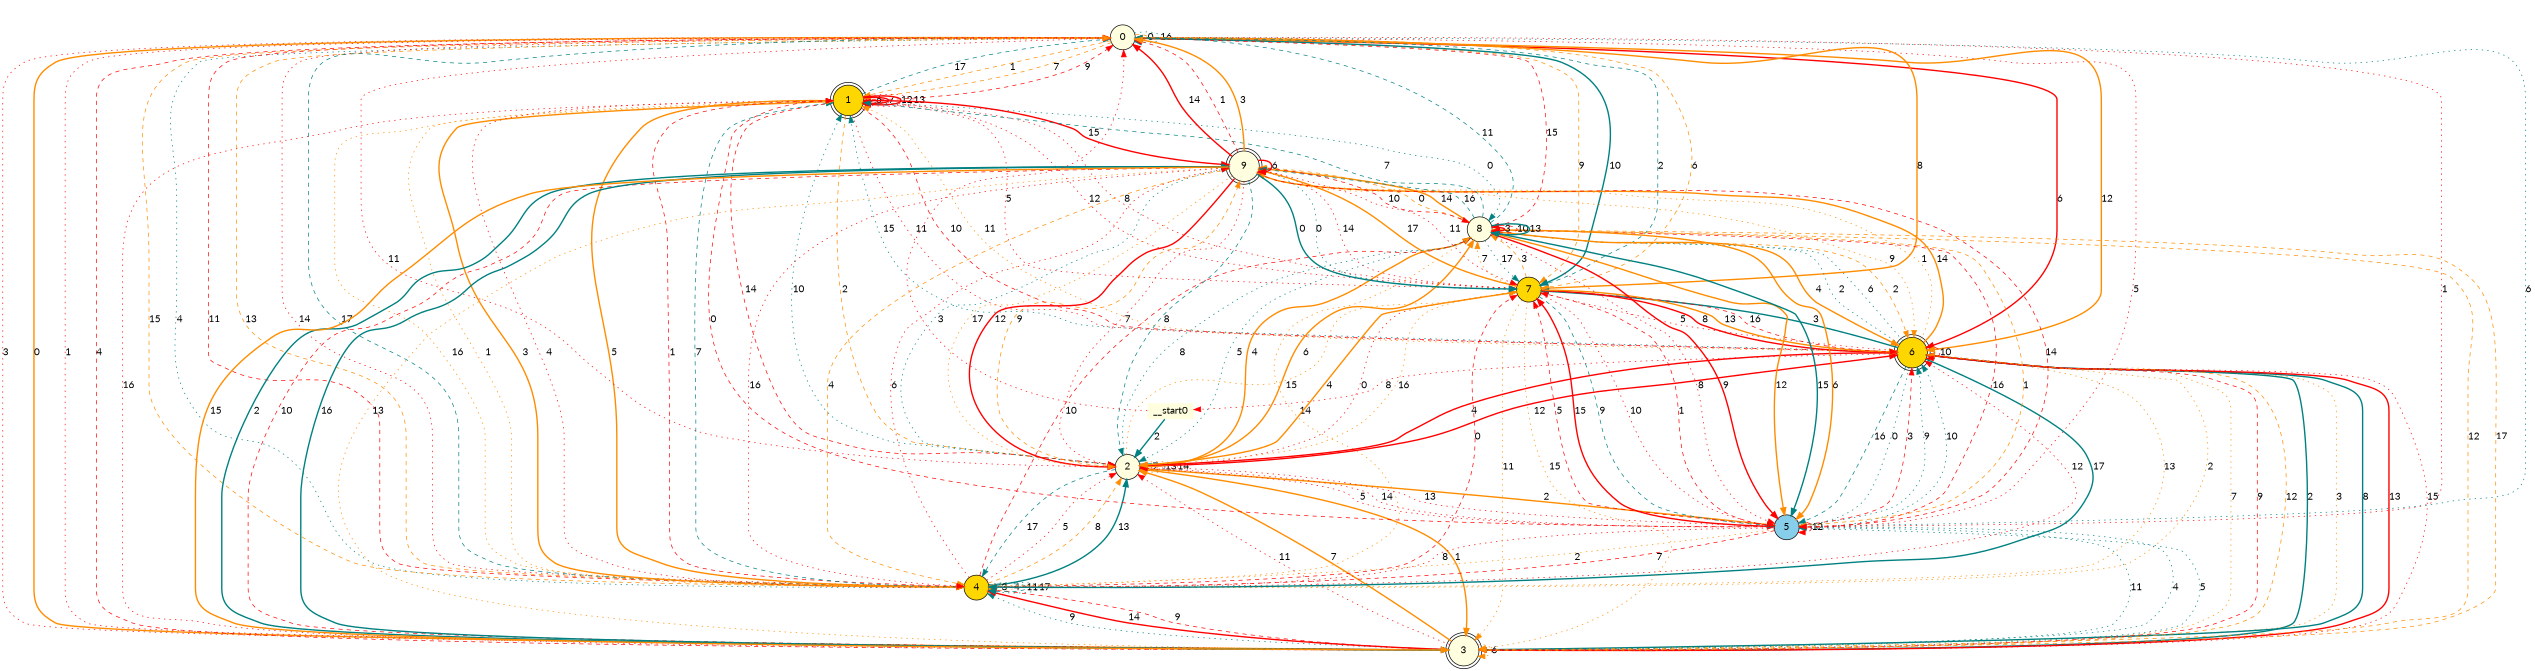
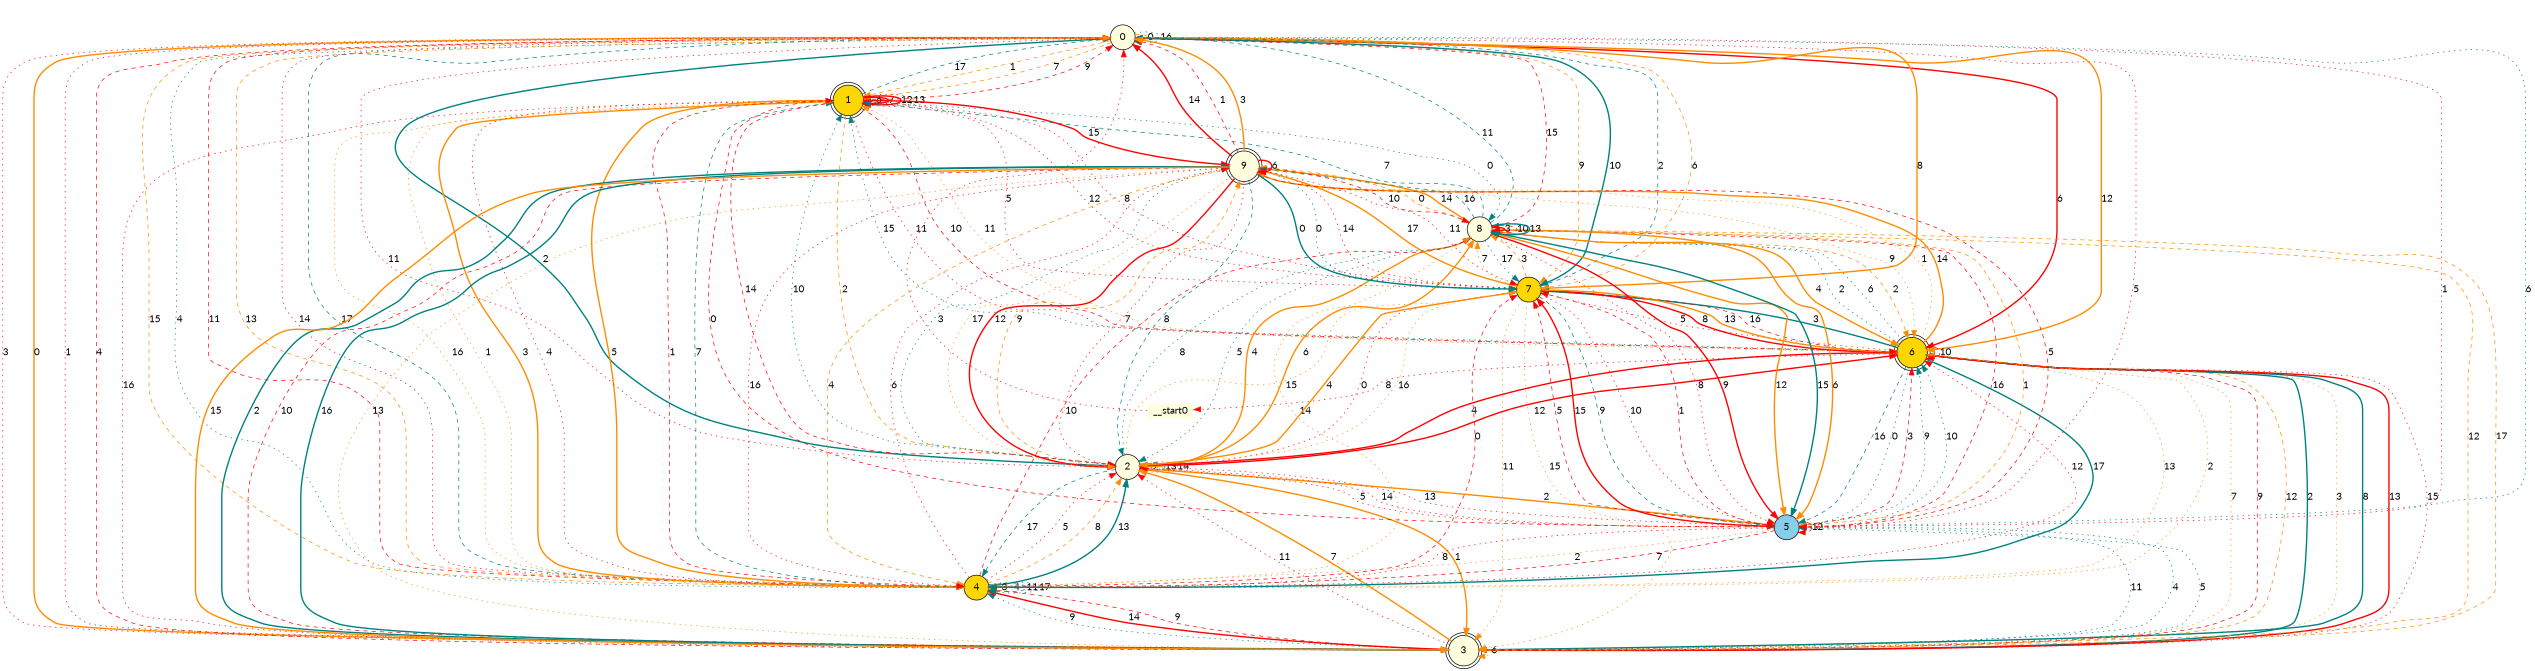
edge "9" -> "5": label "14" -> "5"
edge "__start0" -> "2": now "0" -> "2"
